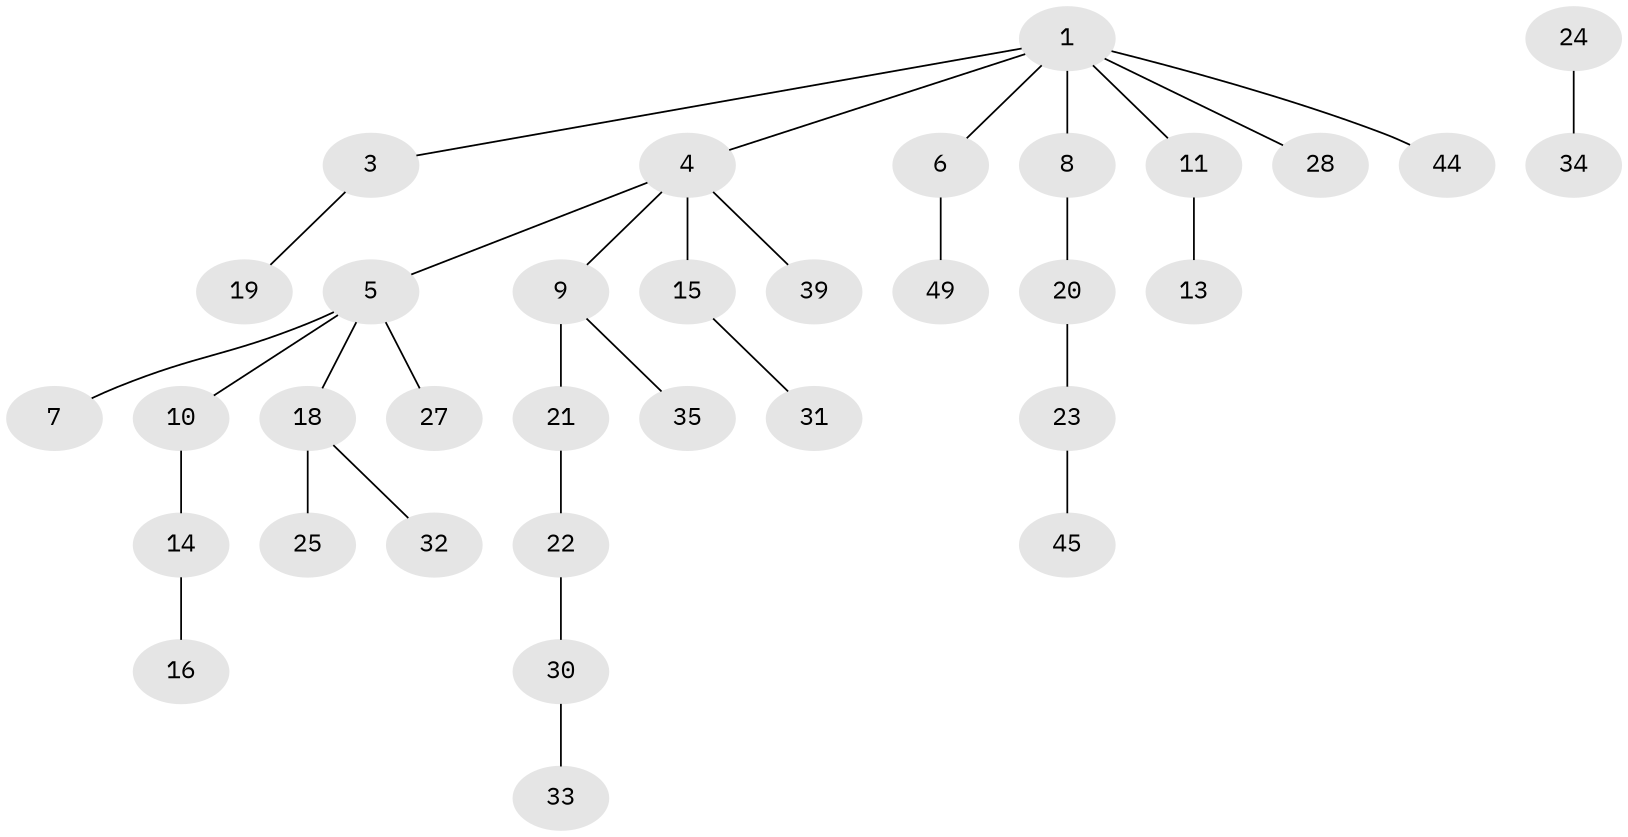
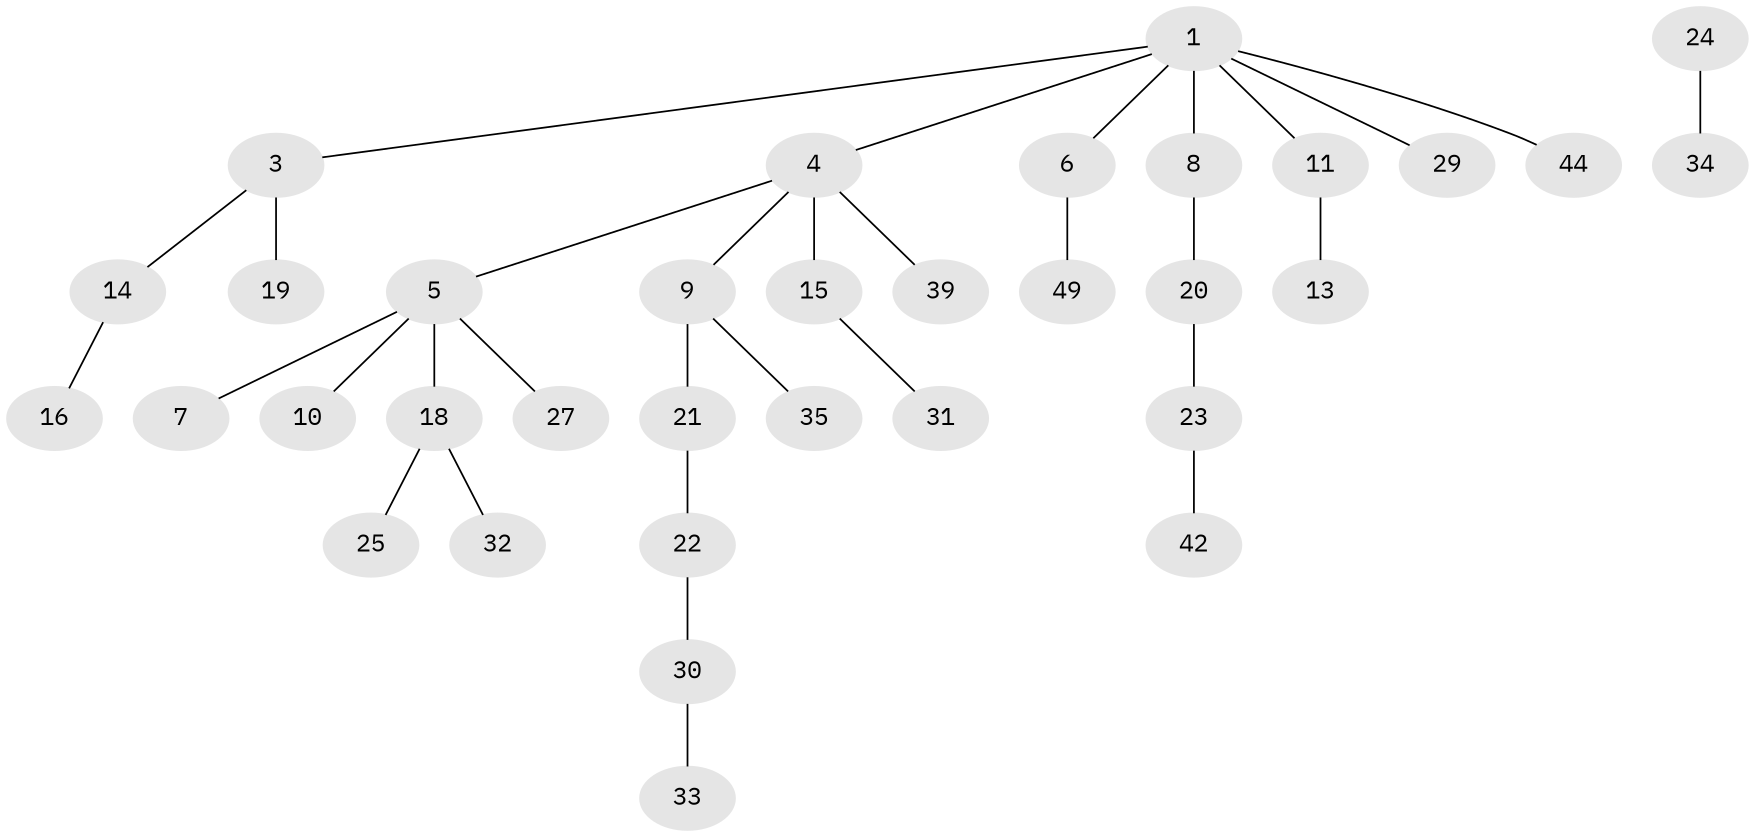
node "28": label "28" -> "29"
edge "10" -- "14": now "3" -- "14"
node "45": label "45" -> "42"
